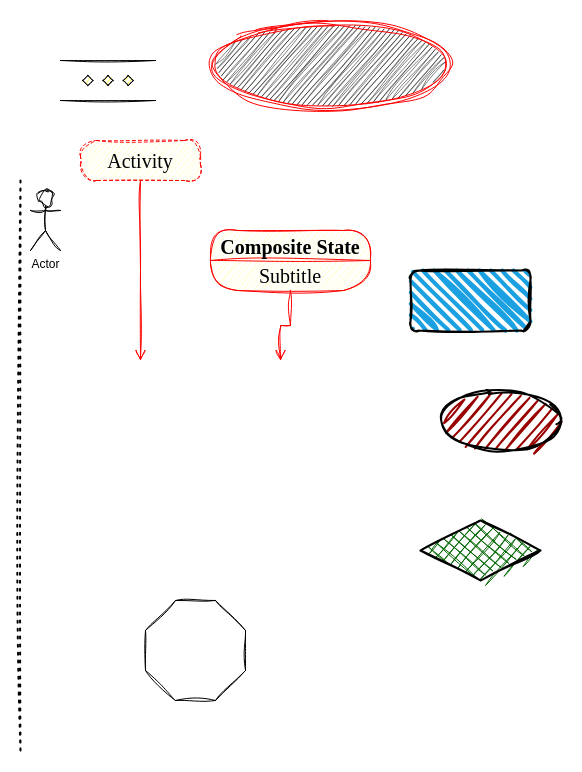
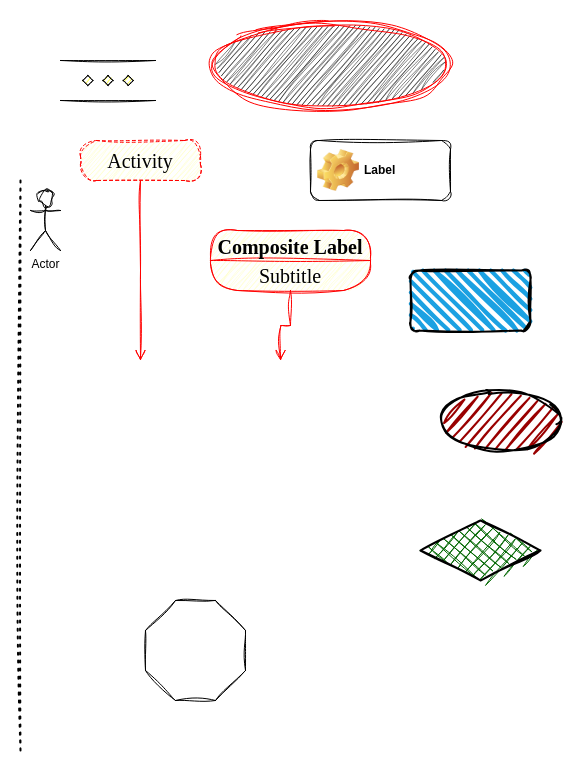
node "Label": added
node "Composite State": label "Composite State" -> "Composite Label"
